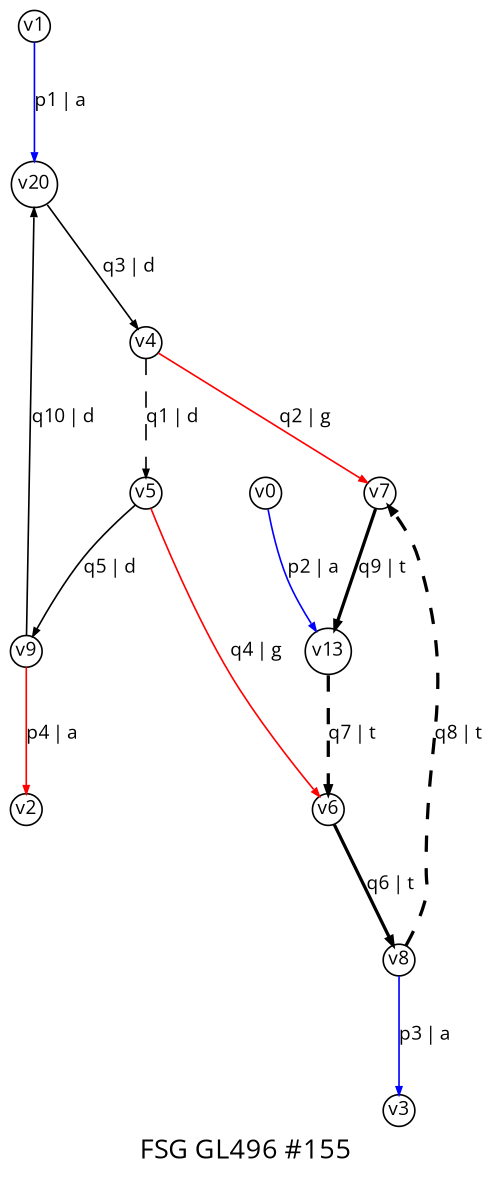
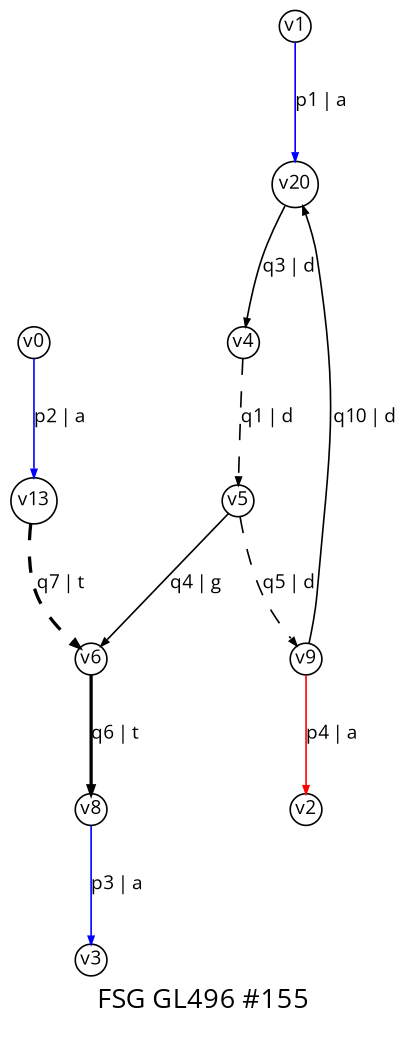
node "v7": removed
edge "v5" -> "v9": style solid -> dashed
edge "v5" -> "v6": color red -> black
